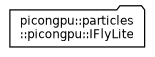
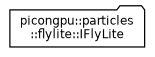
node "picongpu::particles ::picongpu::IFlyLite": label "picongpu::particles ::picongpu::IFlyLite" -> "picongpu::particles ::flylite::IFlyLite"
